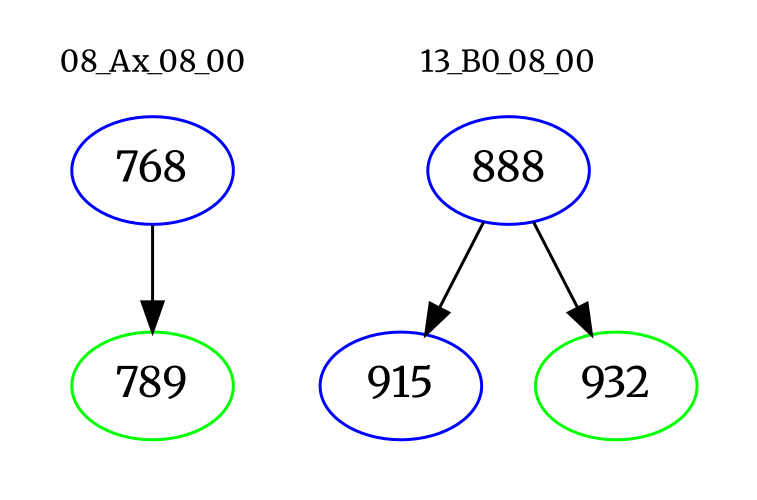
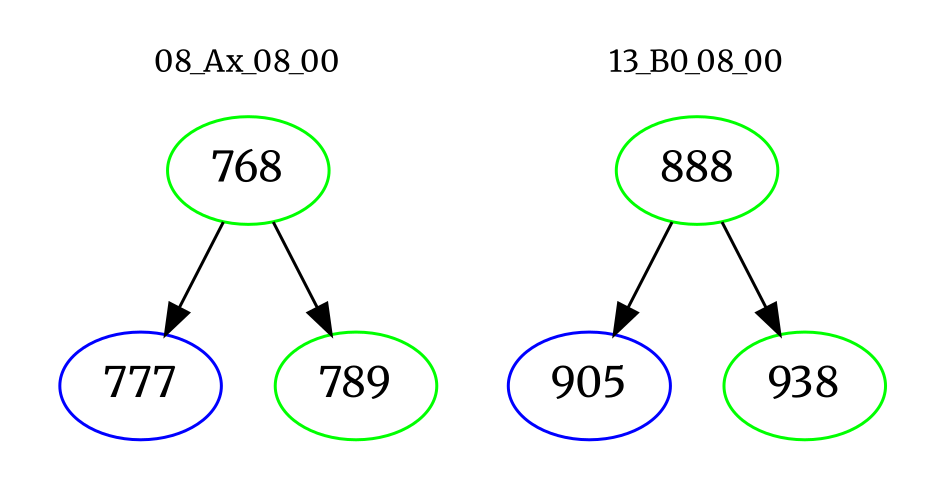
node "768": color blue -> green
node "888": color blue -> green
node "777": added
node "915": label "915" -> "905"
node "932": label "932" -> "938"
